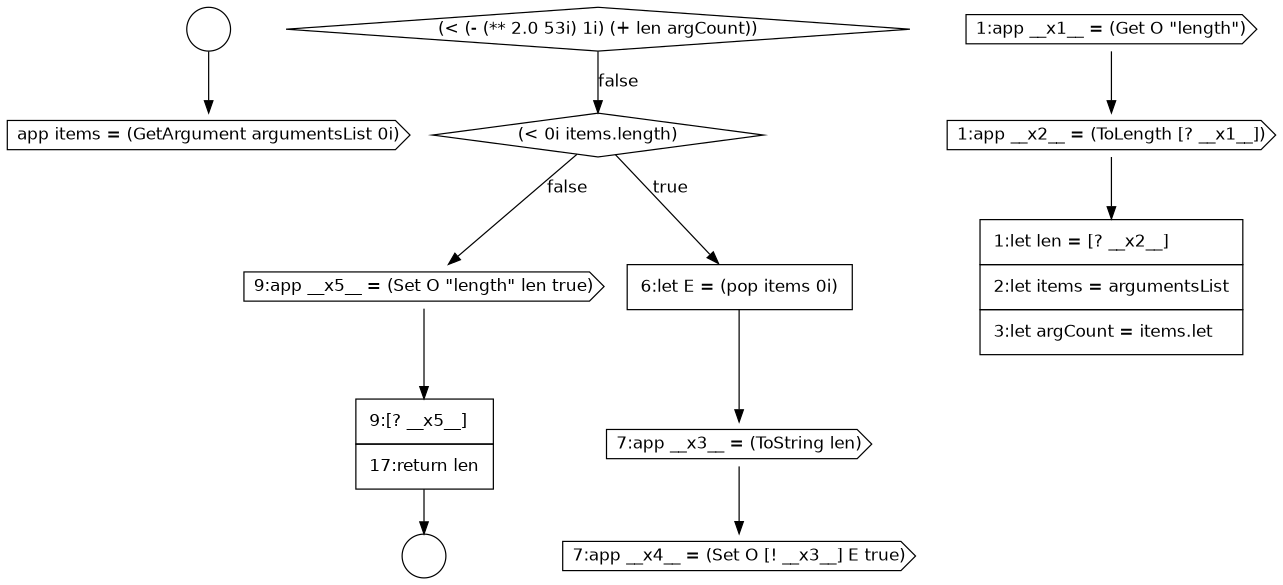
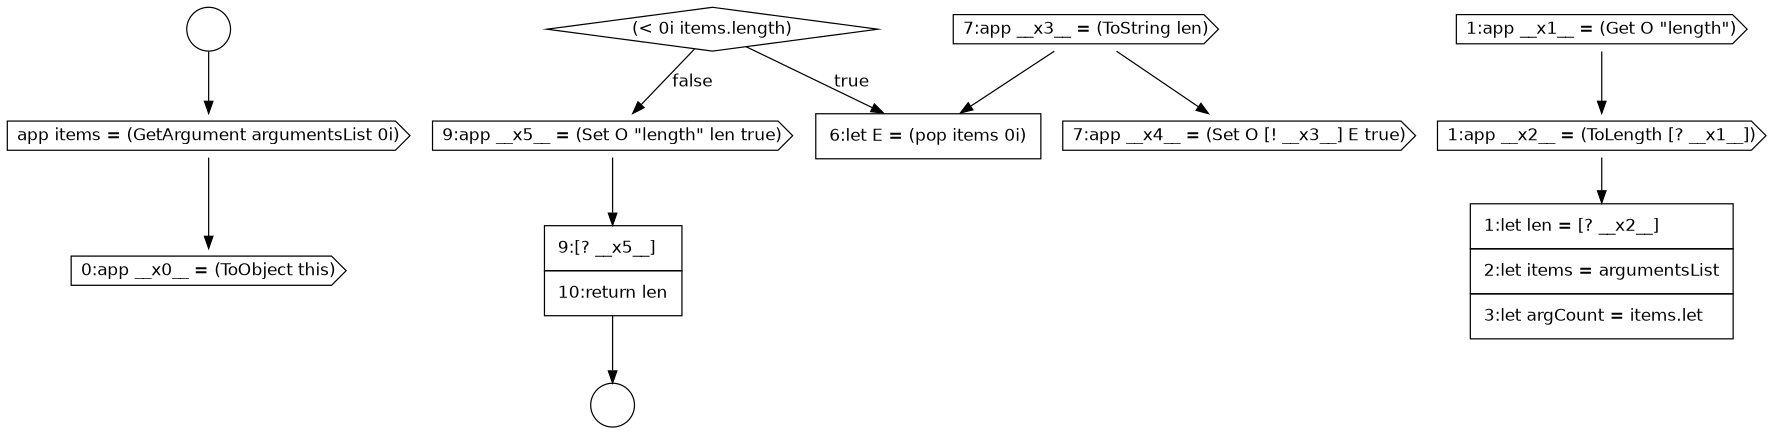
node "(< (- (** 2.0 53i) 1i) (+ len argCount))": removed
node "0:app __x0__ = (ToObject this)": added
edge "6:let E = (pop items 0i)" -> "7:app __x3__ = (ToString len)": reversed
node "9:[? __x5__]": text "17:return len" -> "10:return len"
